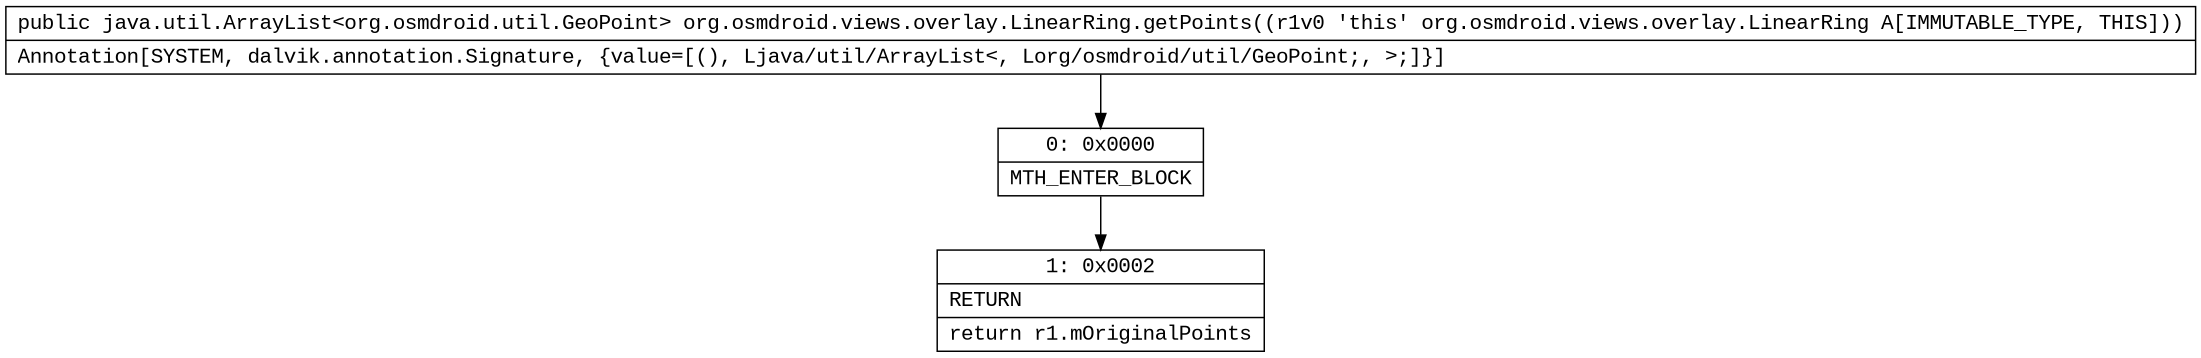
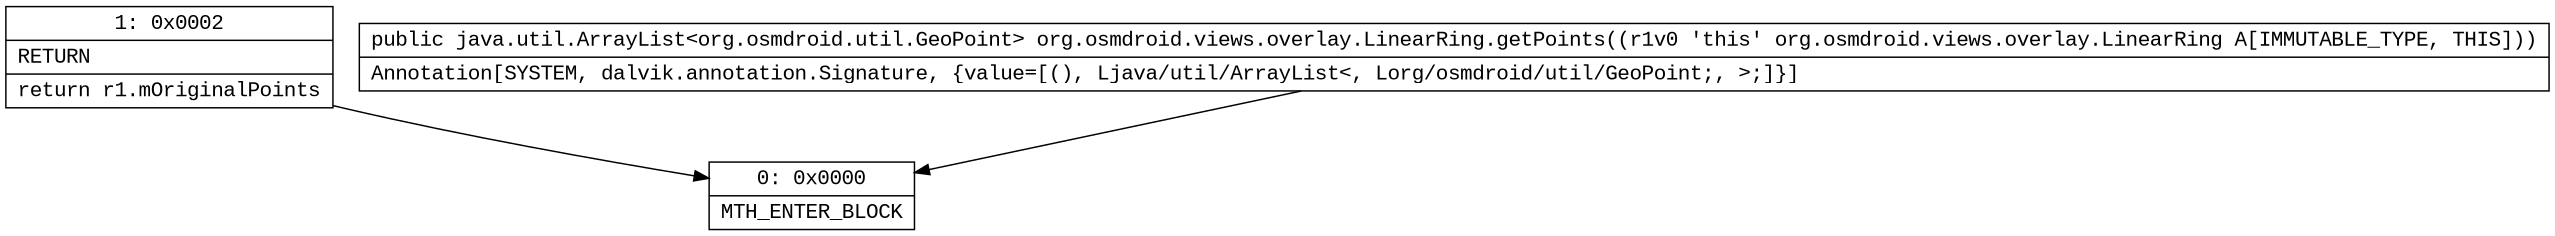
edge "0: 0x0000" -> "1: 0x0002": reversed
